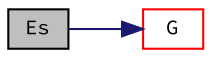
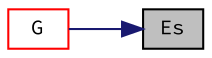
edge "Es" -> "G": reversed
